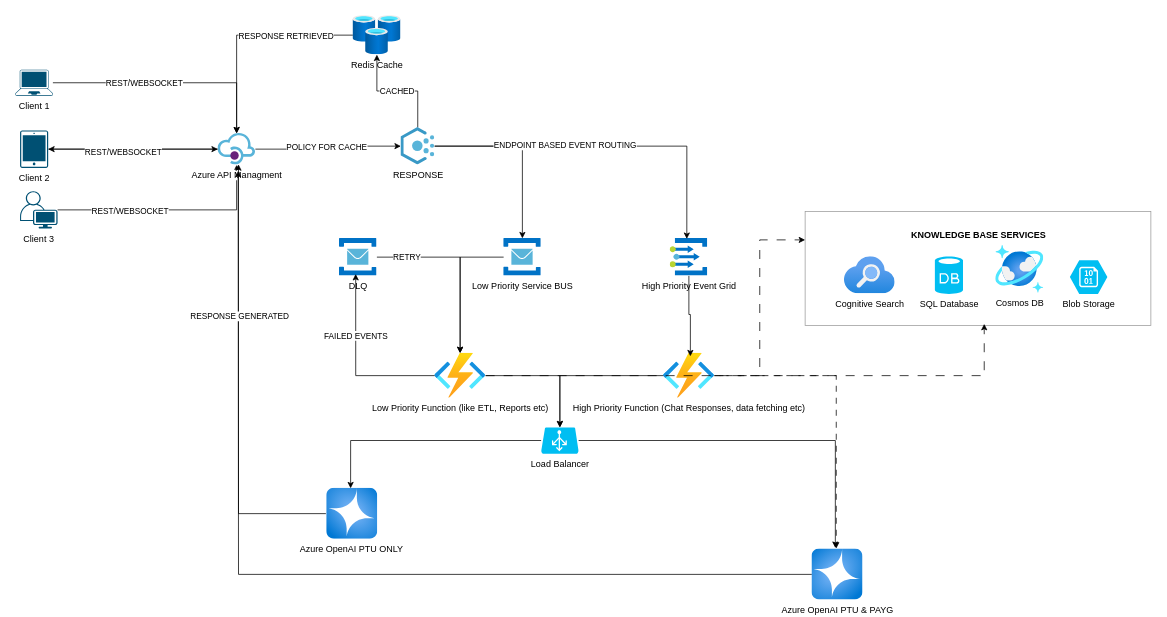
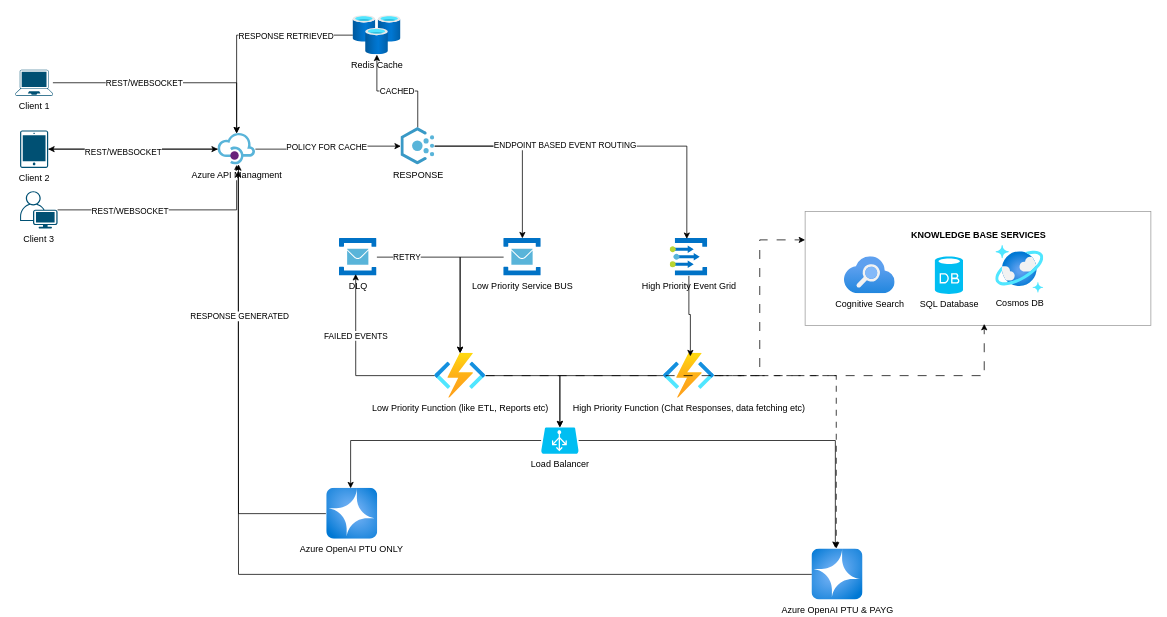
node "Blob Storage": removed
